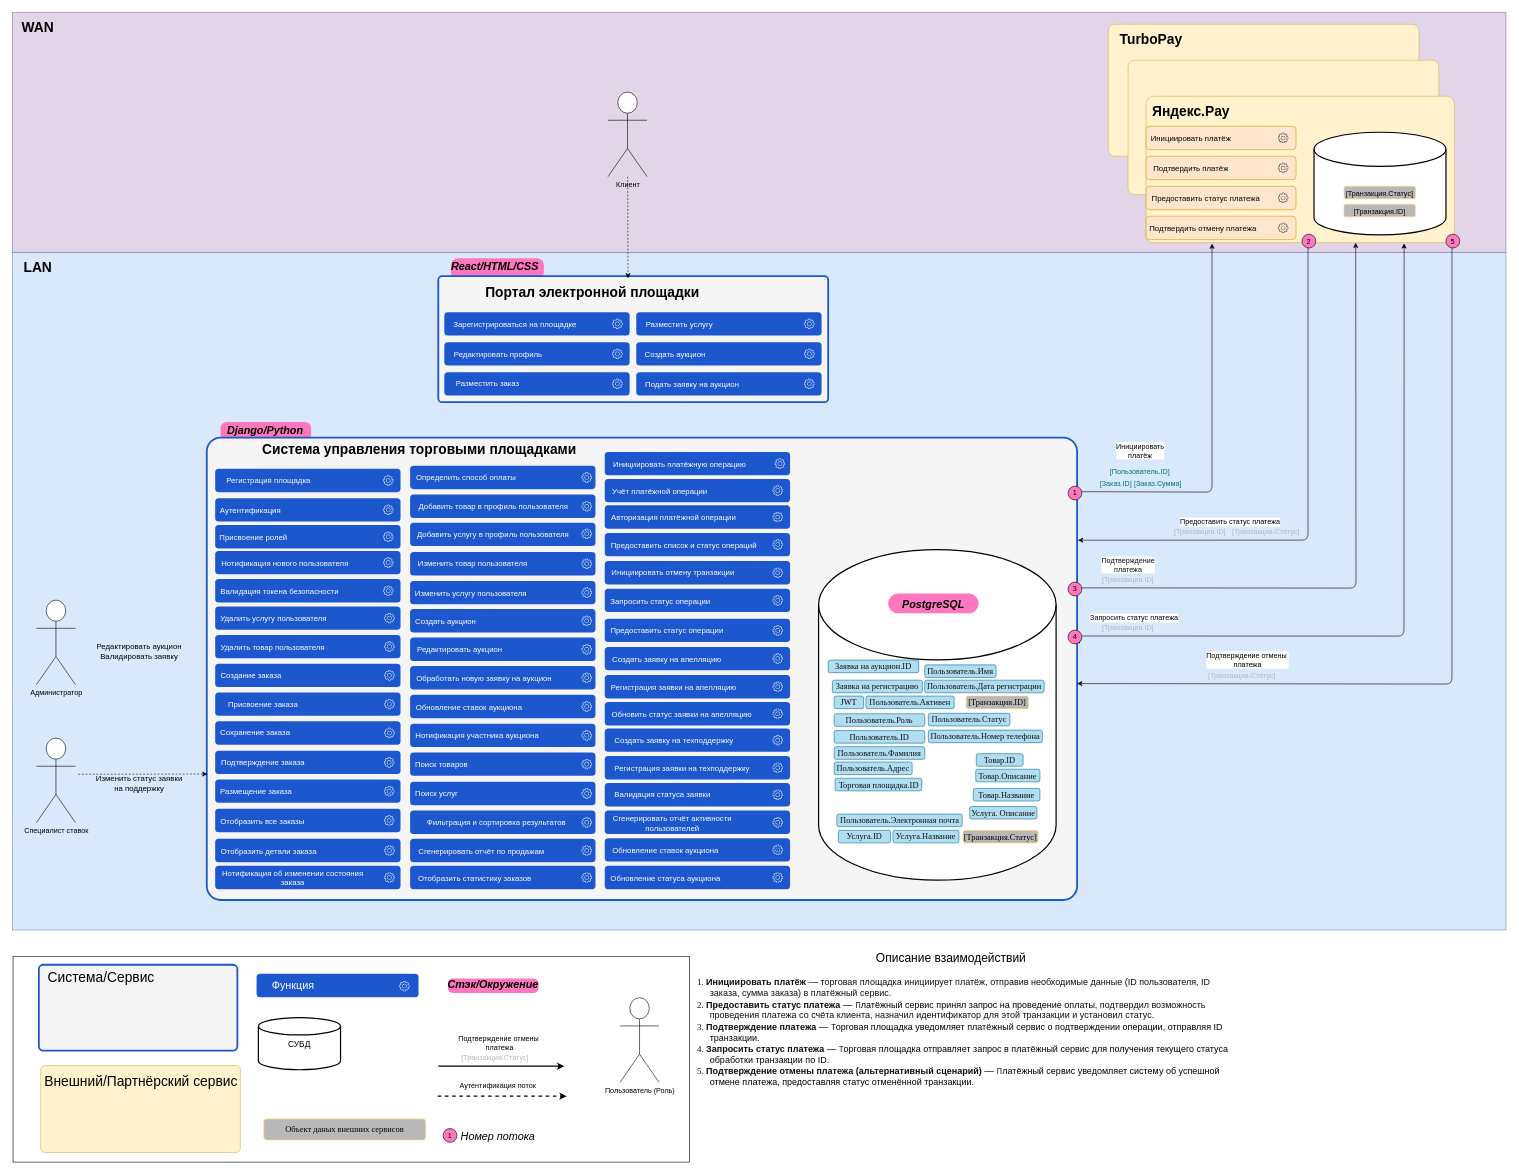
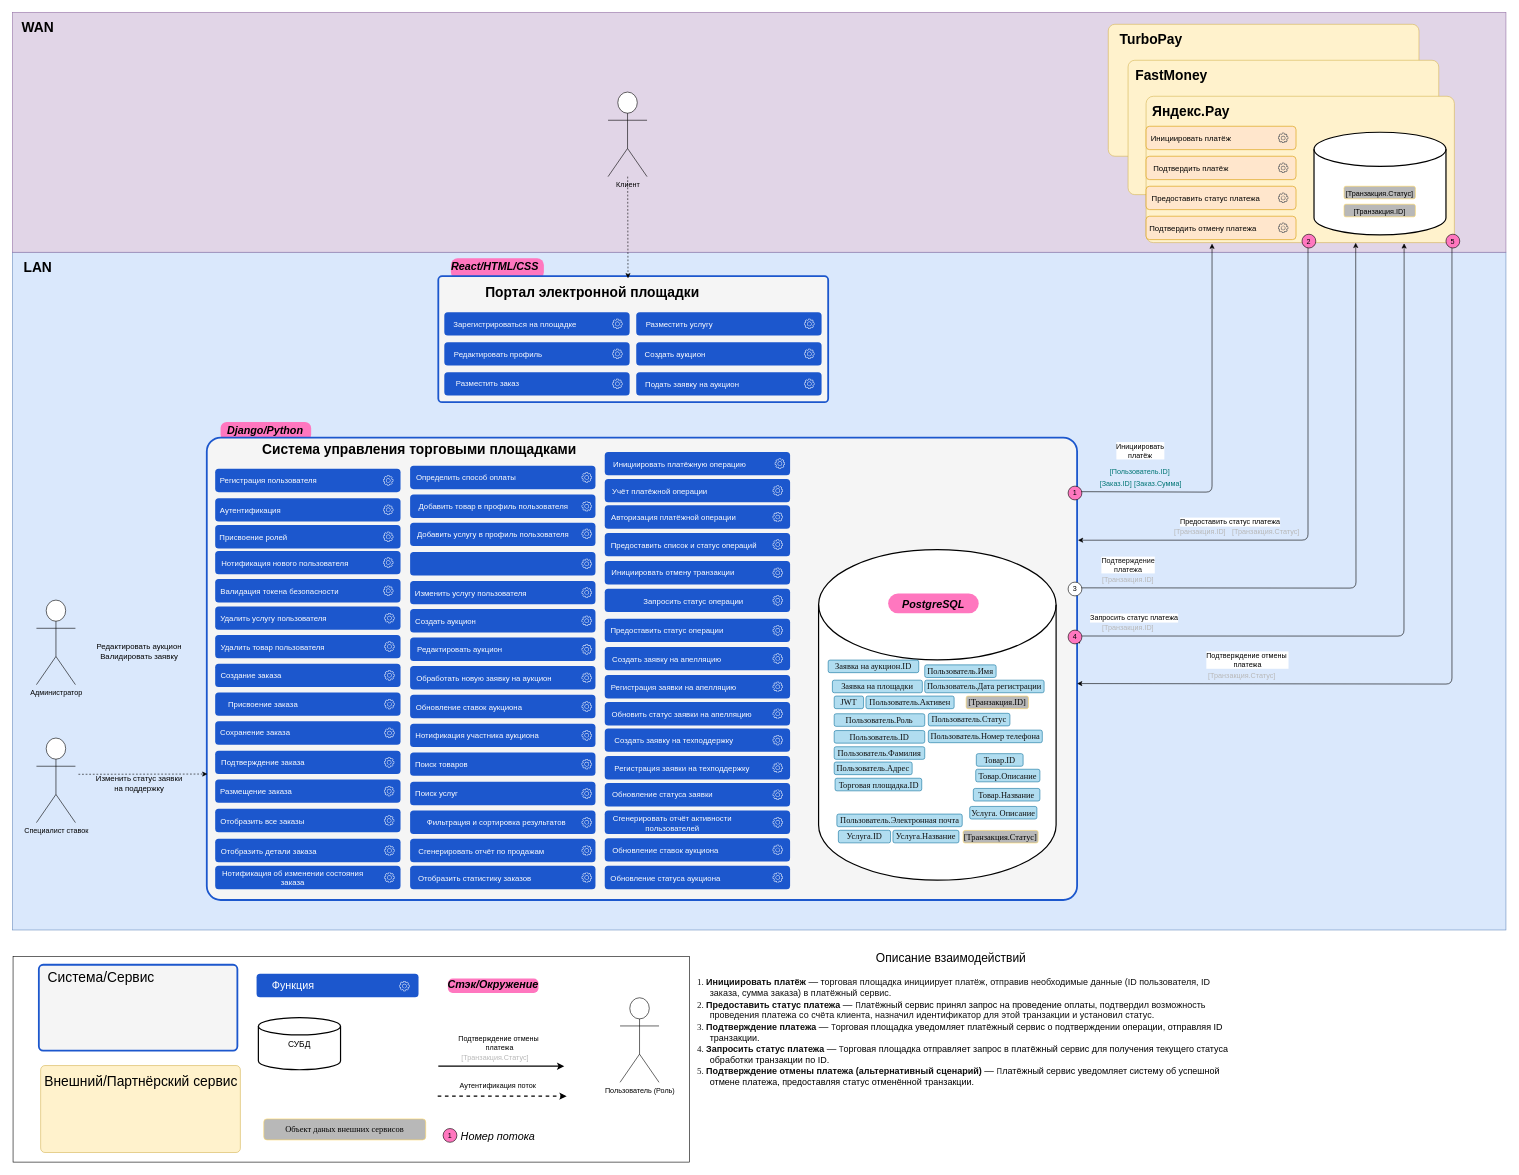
node "FastMoney": added
node "Регистрация площадка": label "Регистрация площадка" -> "Регистрация пользователя"
node "Изменить товар пользователя": removed
node "3": fillcolor #ff77bf -> #ffffff
node "Запросить статус операции": moved (660, 602) -> (693, 602)
node "Заявка на регистрацию": label "Заявка на регистрацию" -> "Заявка на площадки"
node "Валидация статуса заявки": label "Валидация статуса заявки" -> "Обновление статуса заявки"
